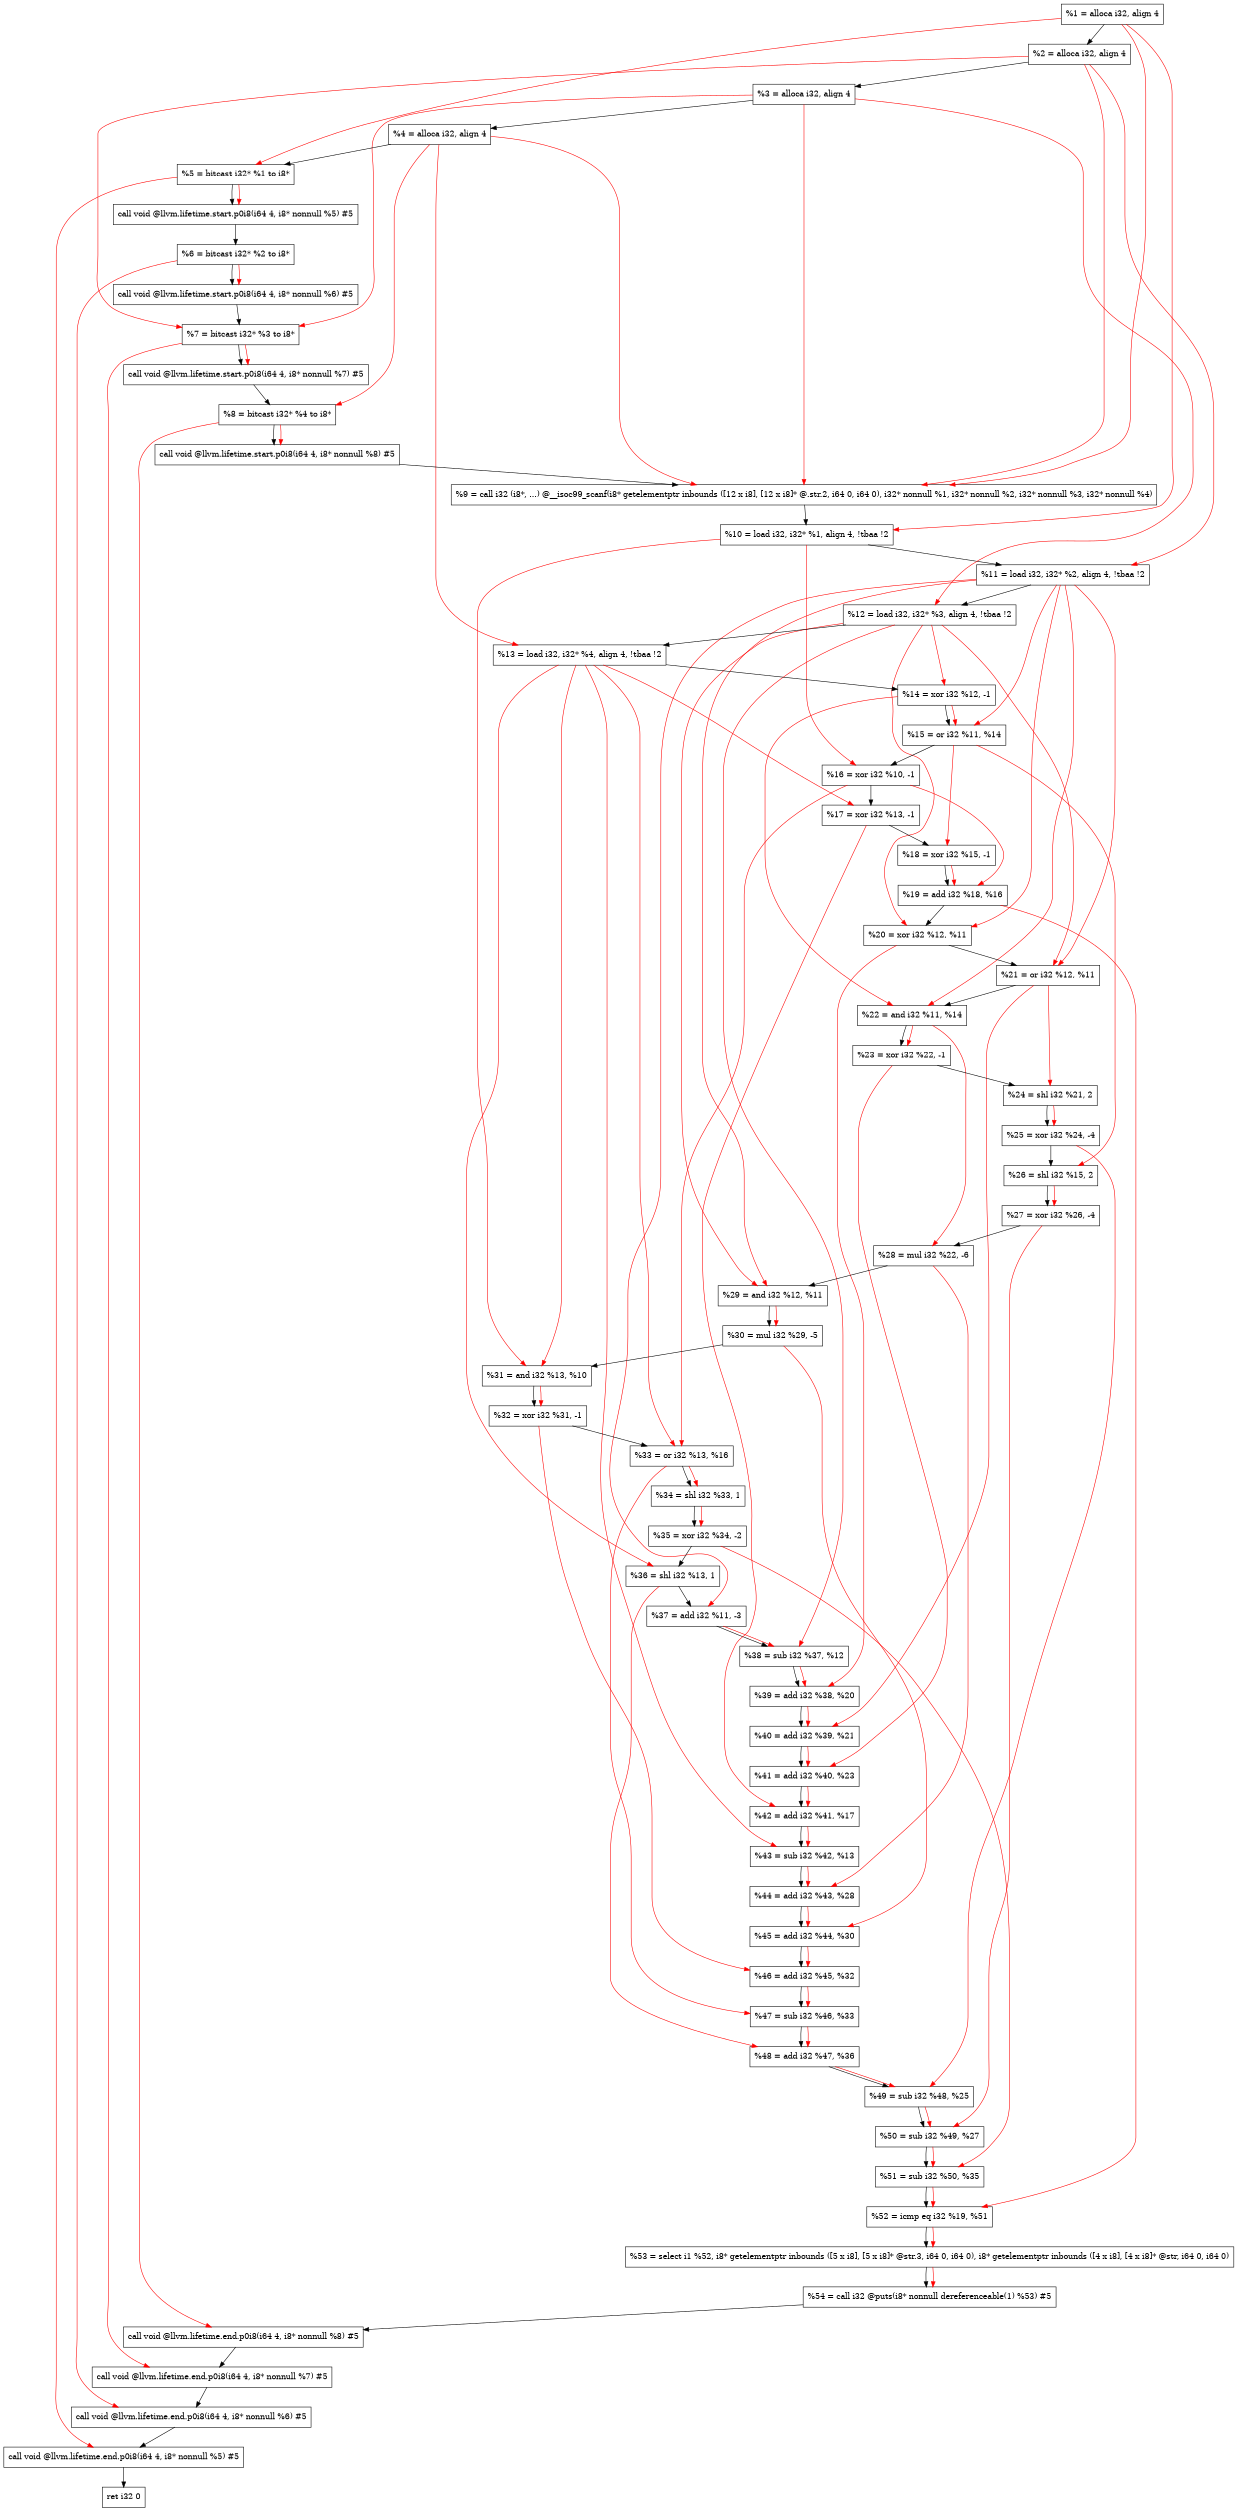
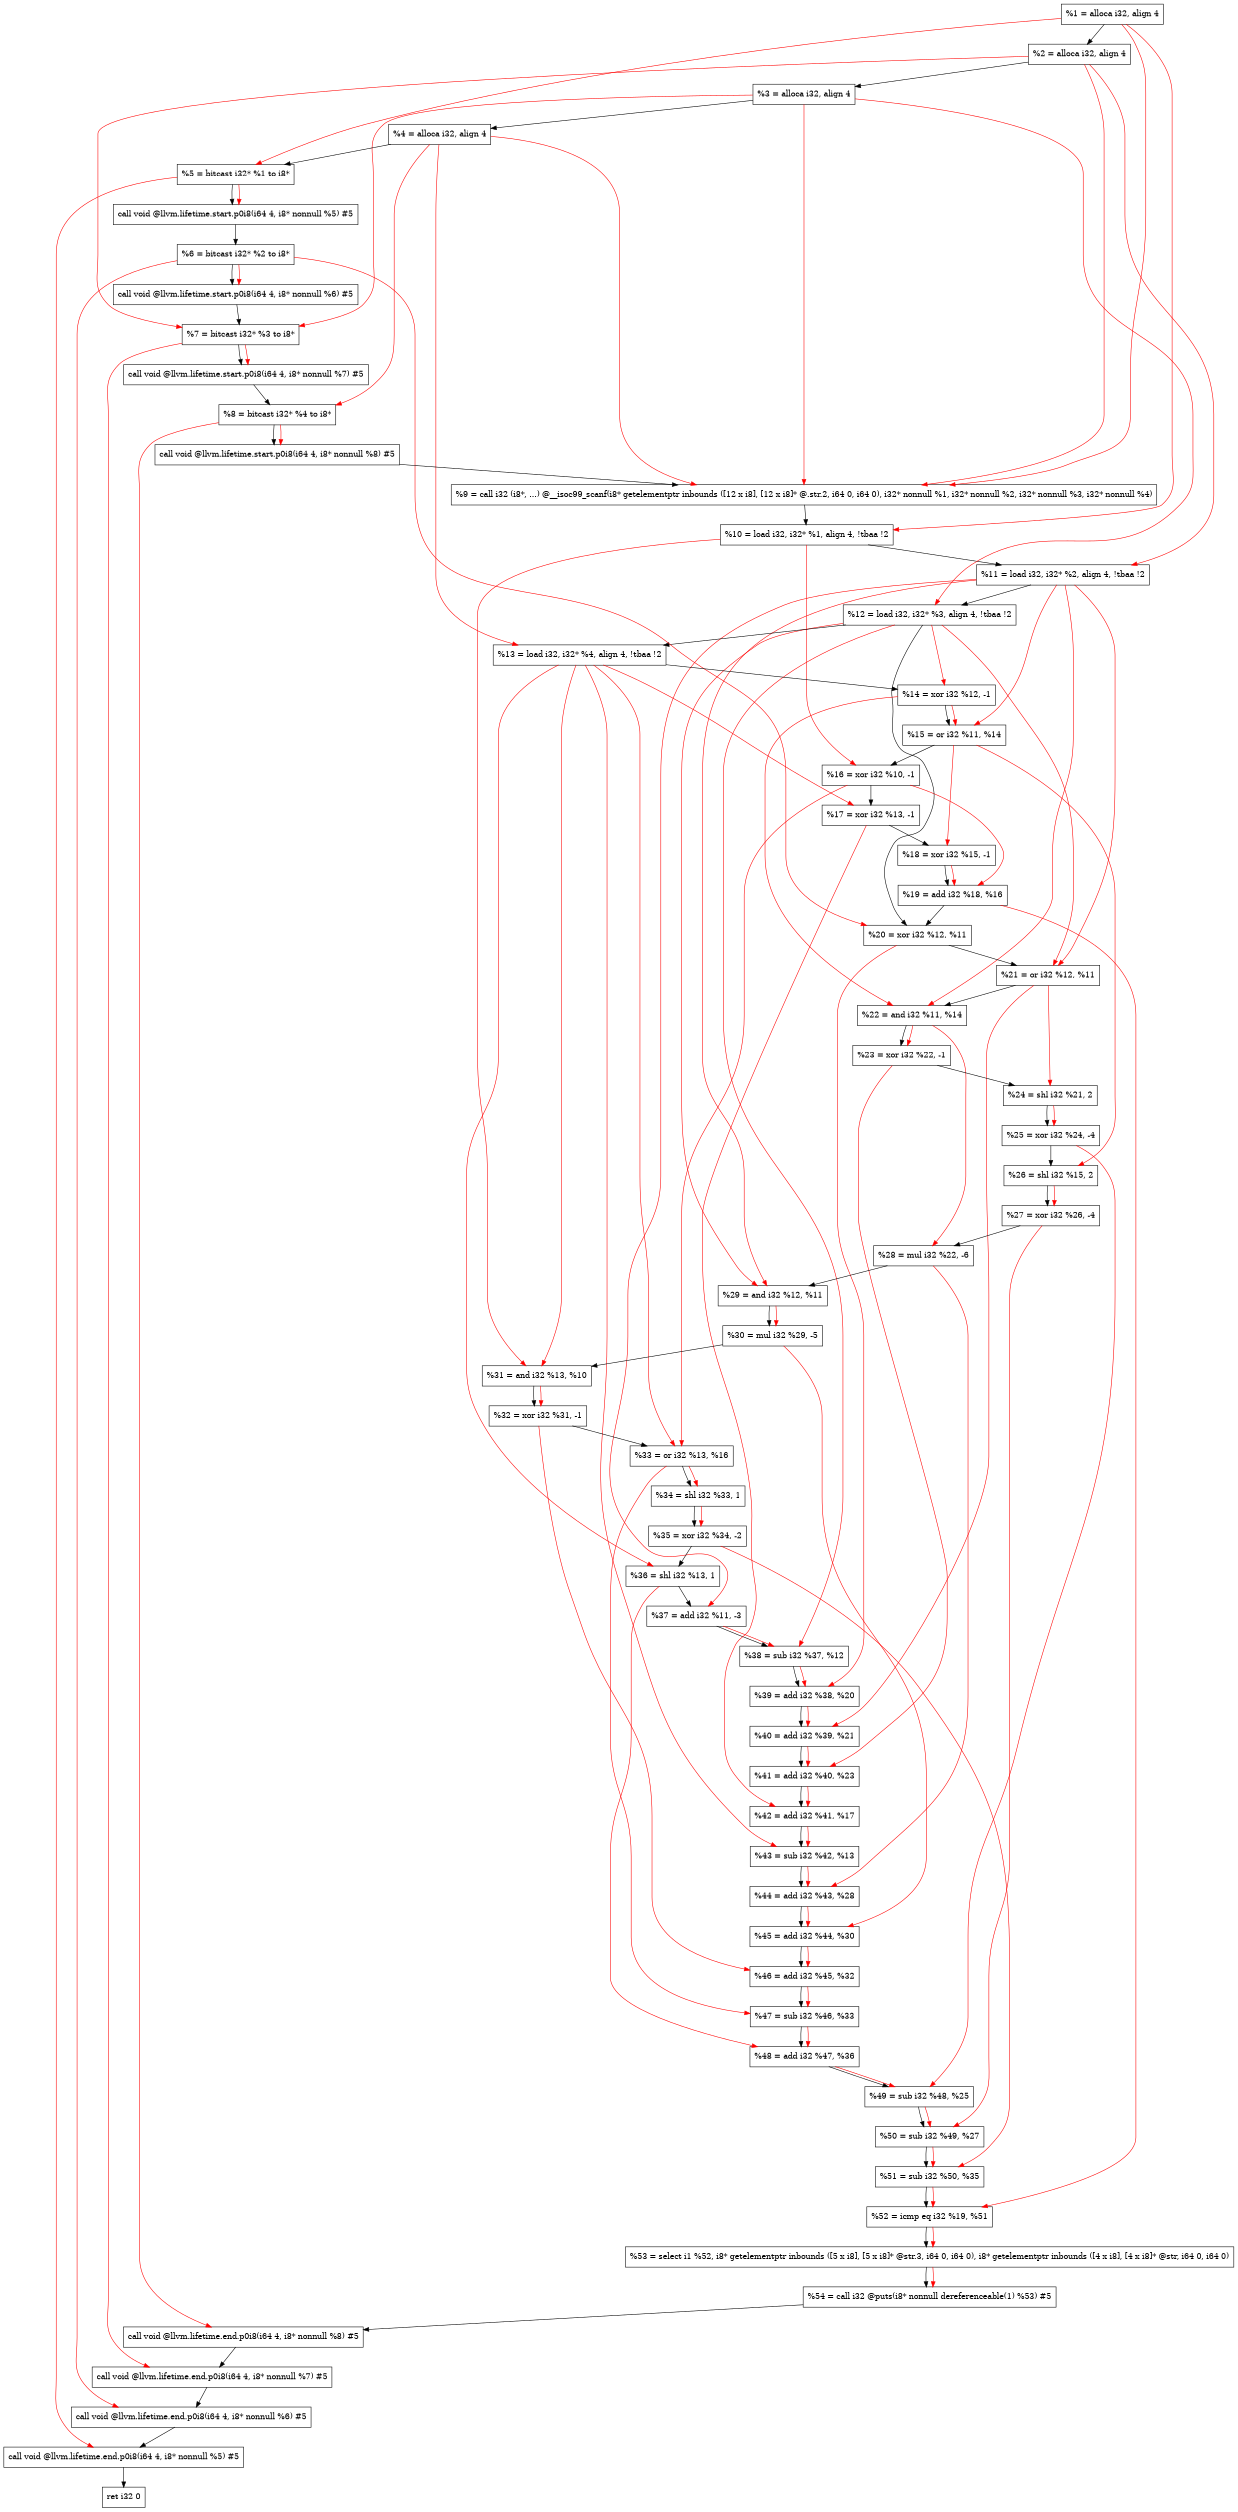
edge "%11 = load i32, i32* %2, align 4, !tbaa !2" -> "%20 = xor i32 %12, %11": now "%6 = bitcast i32* %2 to i8*" -> "%20 = xor i32 %12, %11"
edge "%12 = load i32, i32* %3, align 4, !tbaa !2" -> "%20 = xor i32 %12, %11": color red -> black
